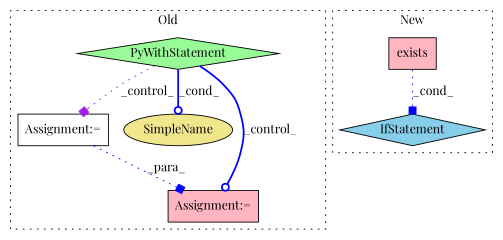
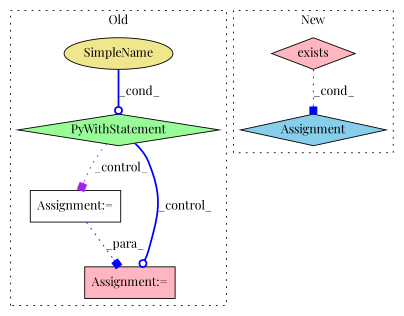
node "exists": shape box -> diamond
edge "PyWithStatement" -> "SimpleName": reversed
node "IfStatement": label "IfStatement" -> "Assignment"
